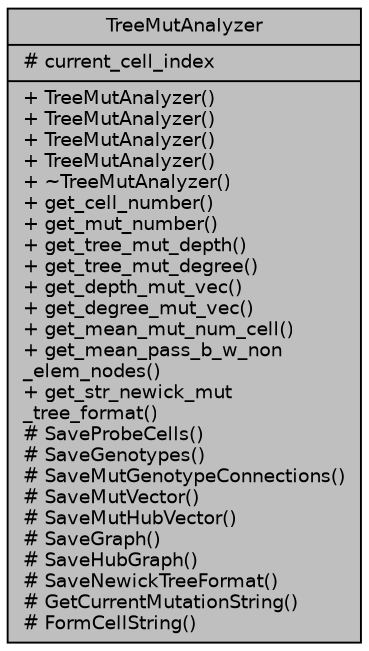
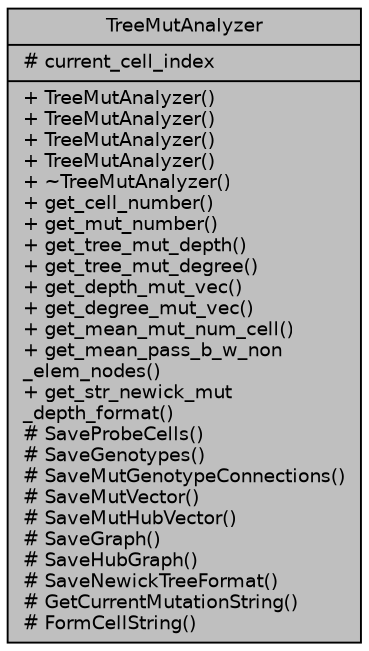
node "TreeMutAnalyzer": text "_tree_format()" -> "_depth_format()"
